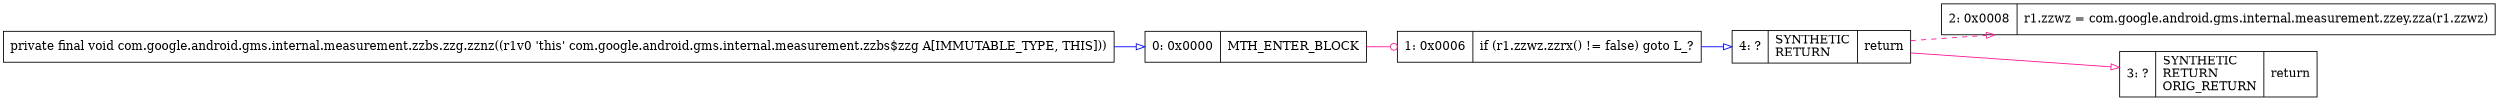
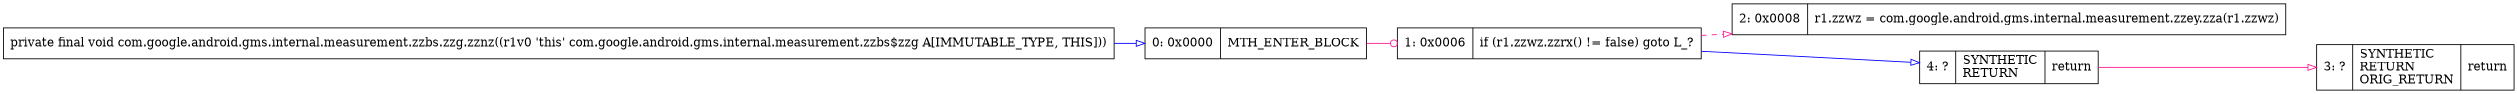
edge "4: ?" -> "2: 0x0008": now "1: 0x0006" -> "2: 0x0008"
